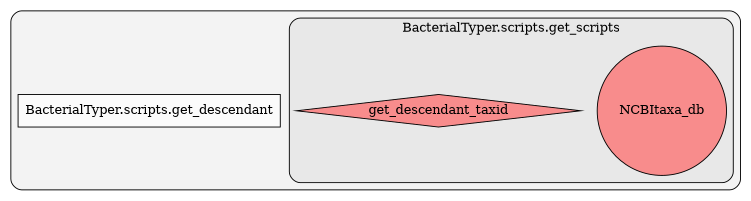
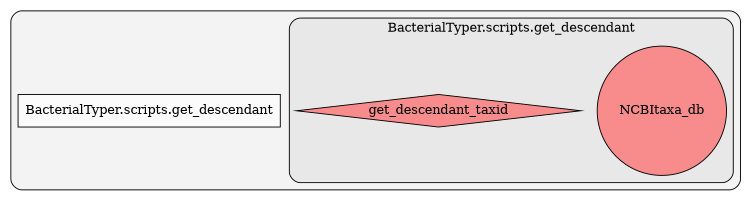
cluster "BacterialTyper.scripts.get_scripts": label "BacterialTyper.scripts.get_scripts" -> "BacterialTyper.scripts.get_descendant"
